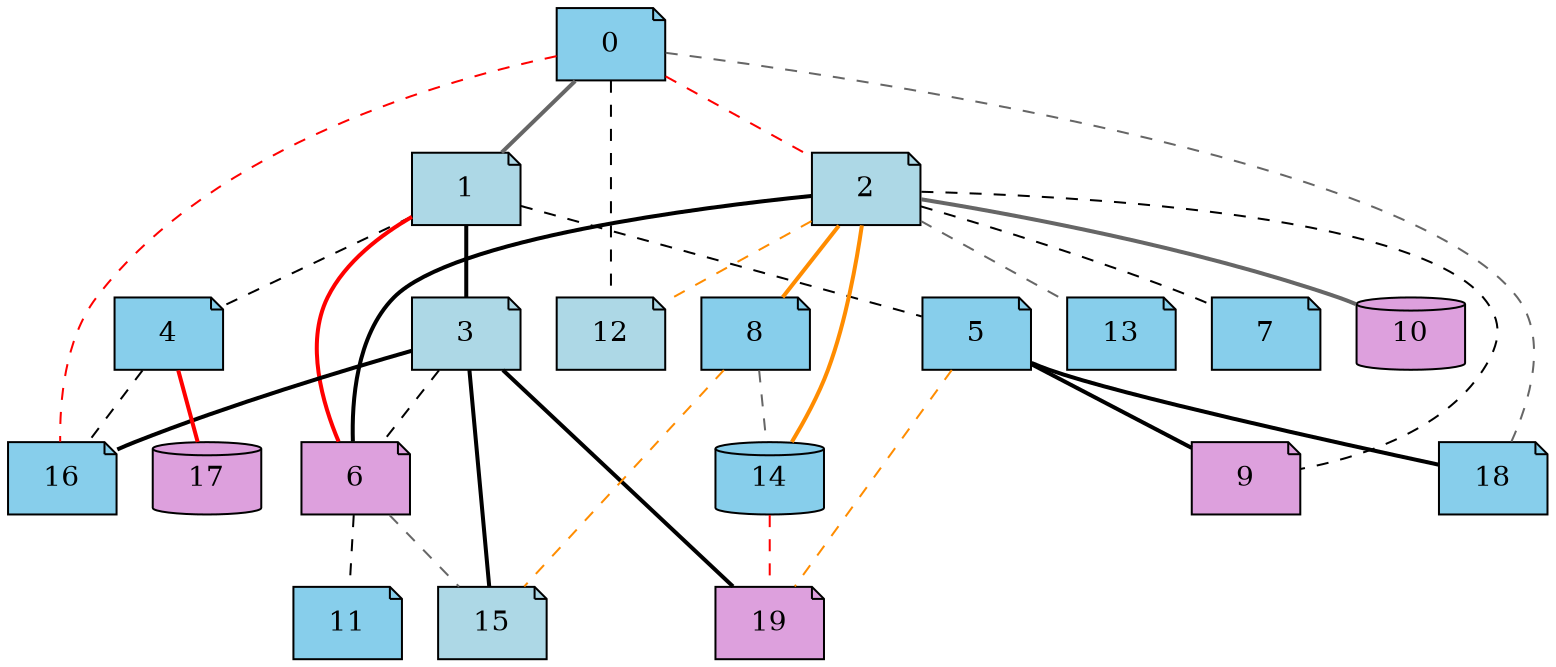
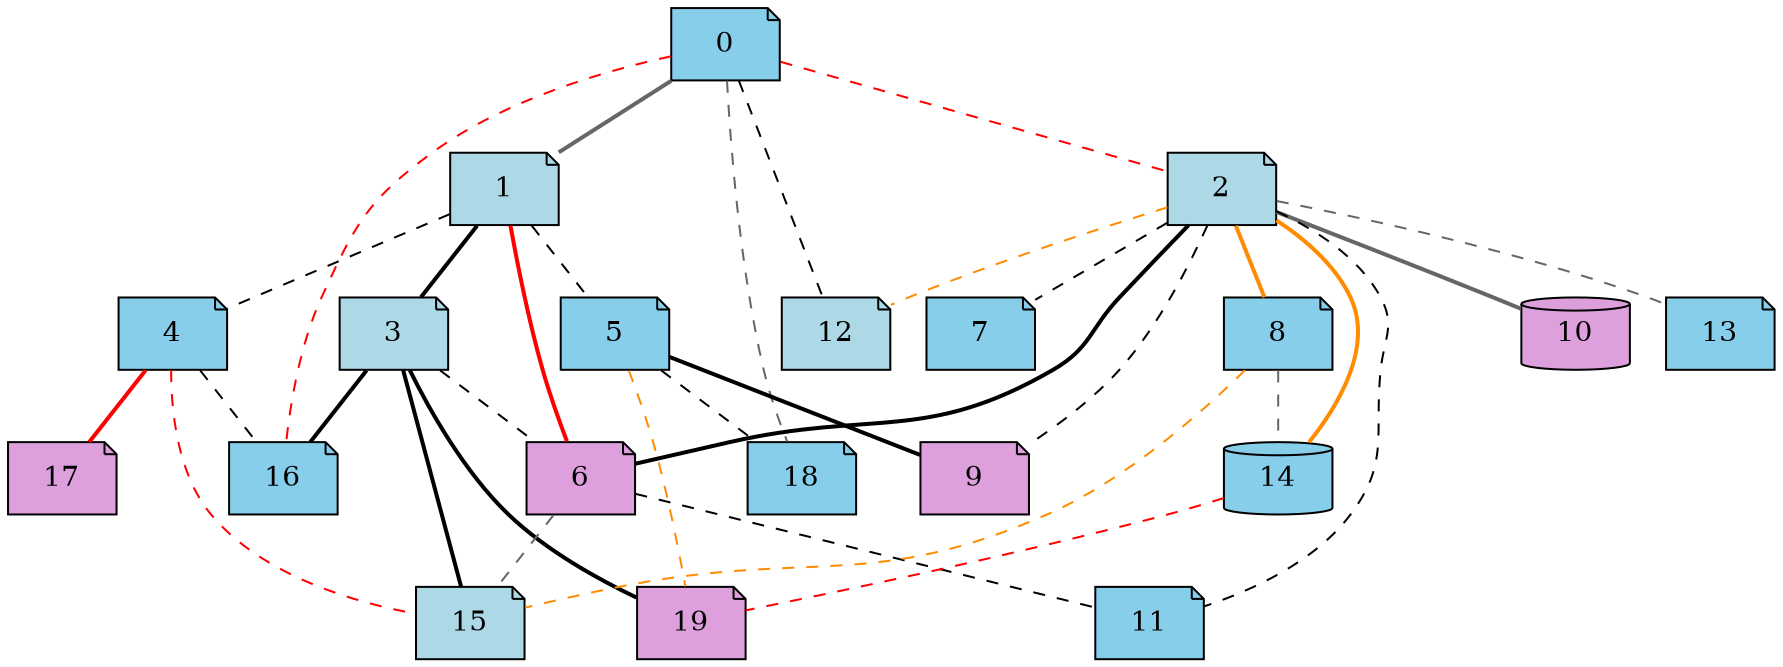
edge "5" -- "18": style bold -> dashed
edge "2" -- "11": added
node "17": shape cylinder -> note
edge "4" -- "15": added
